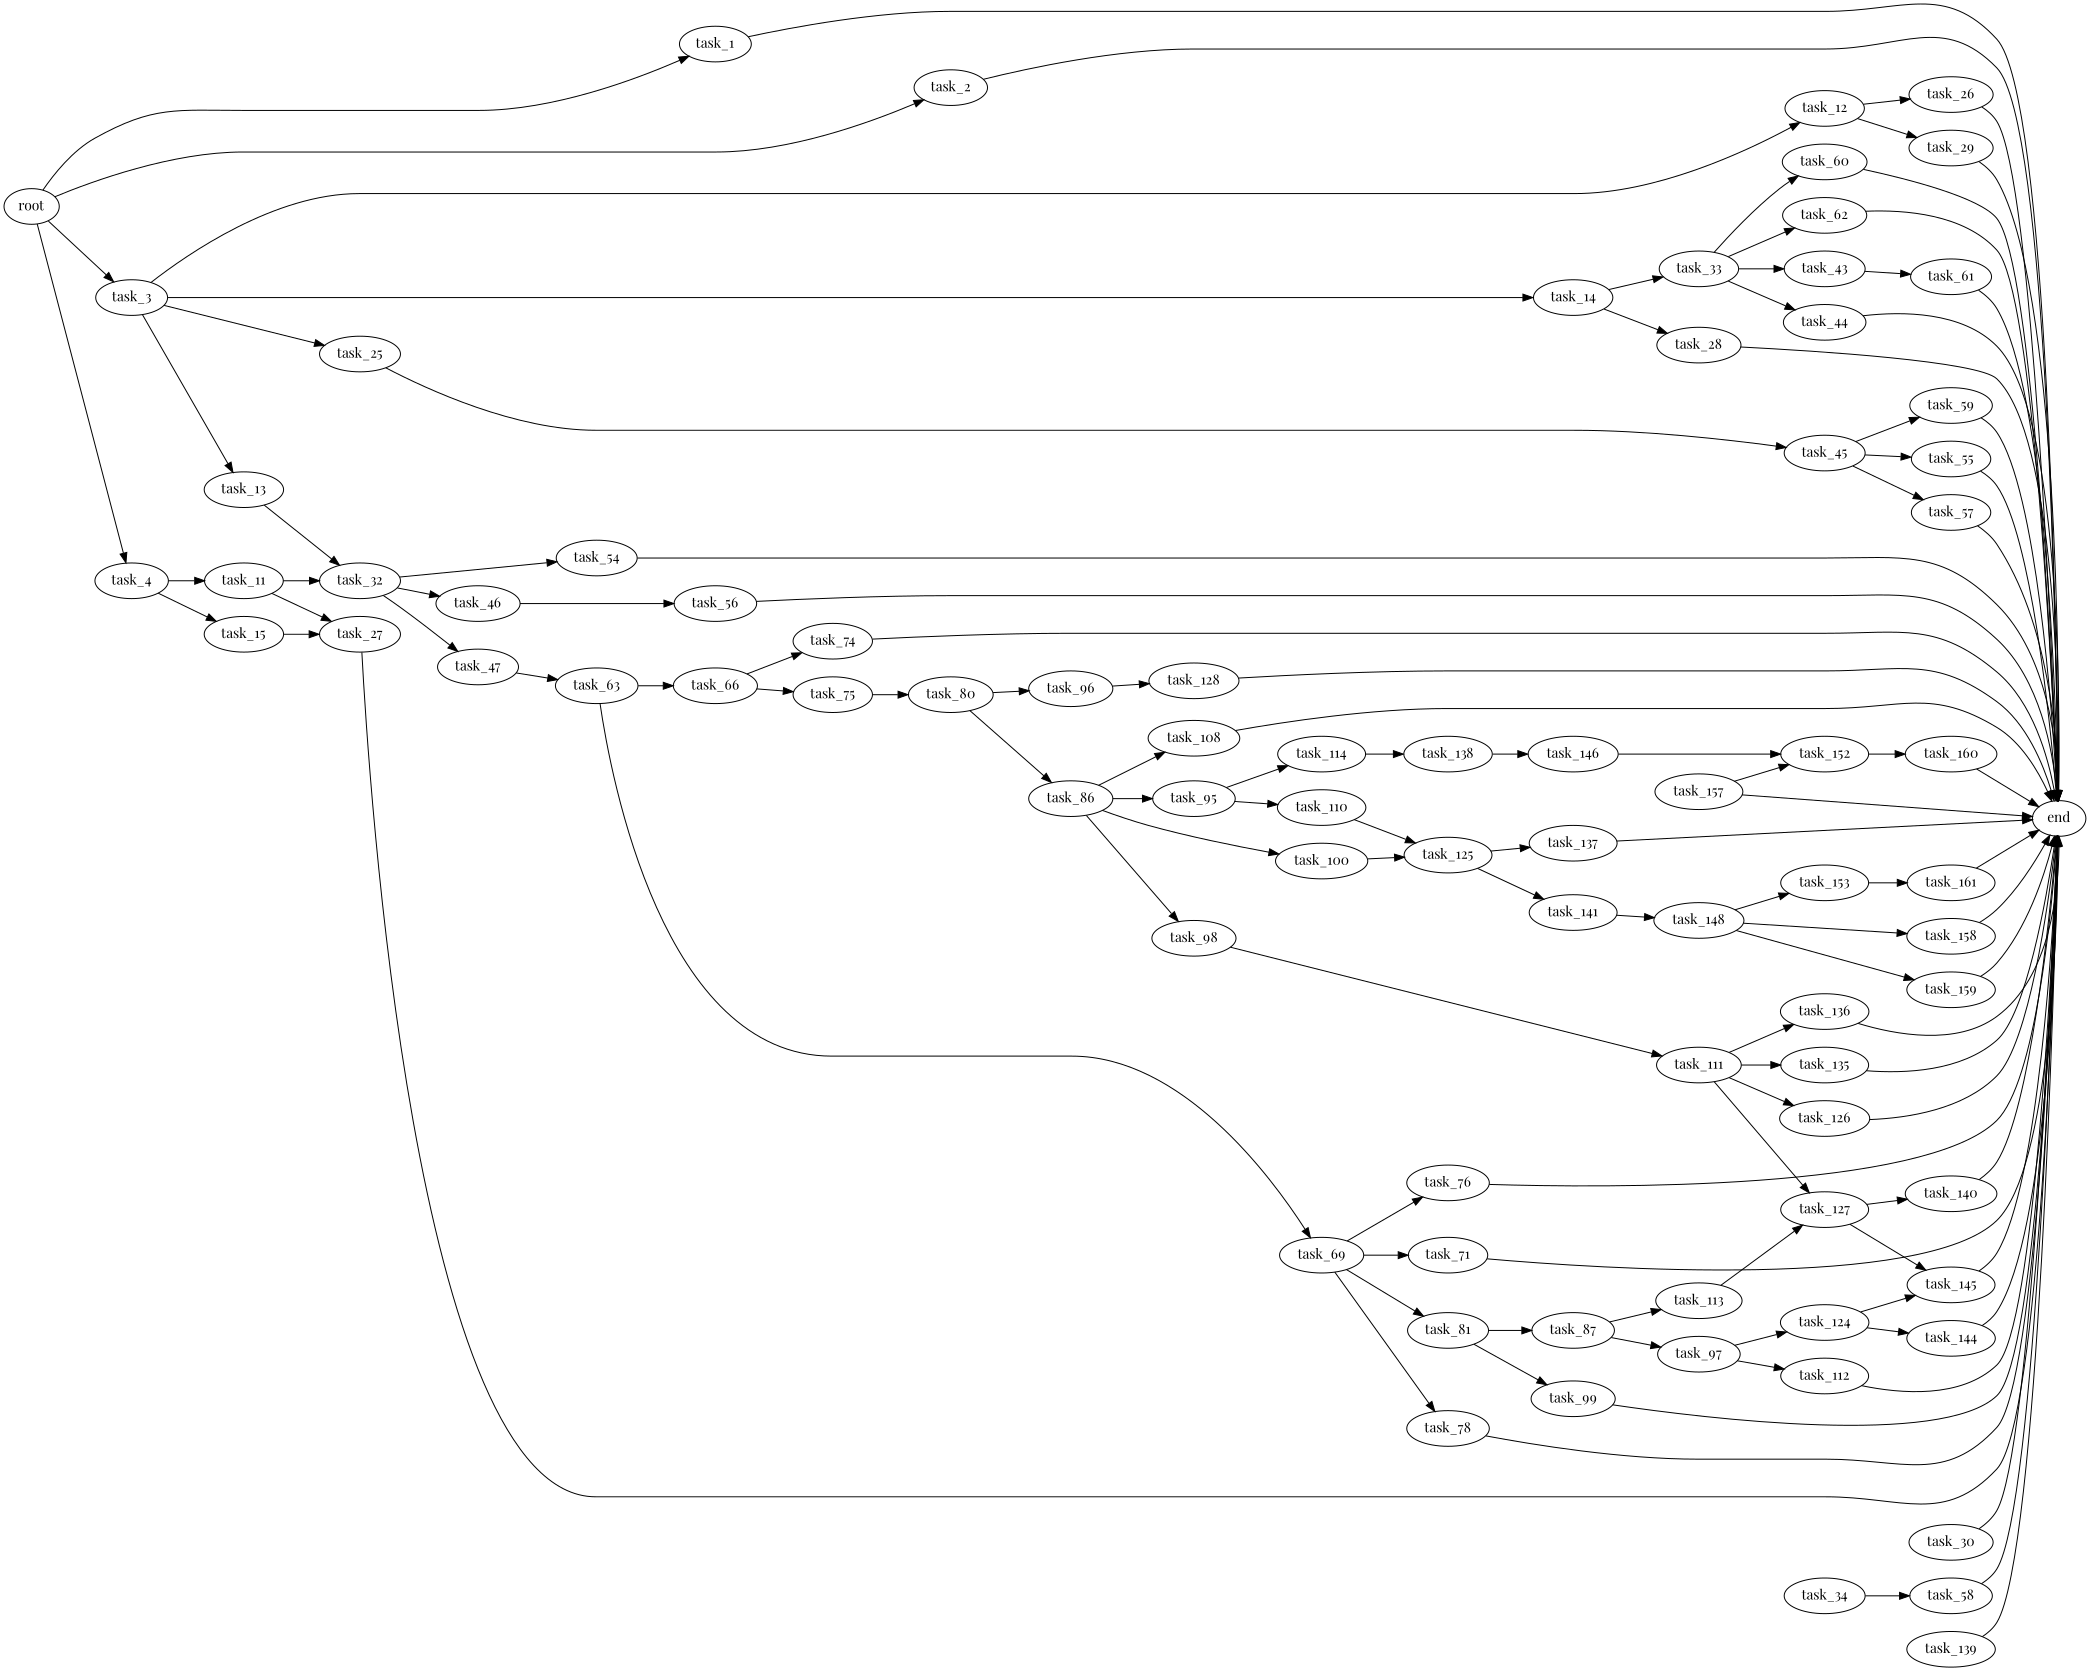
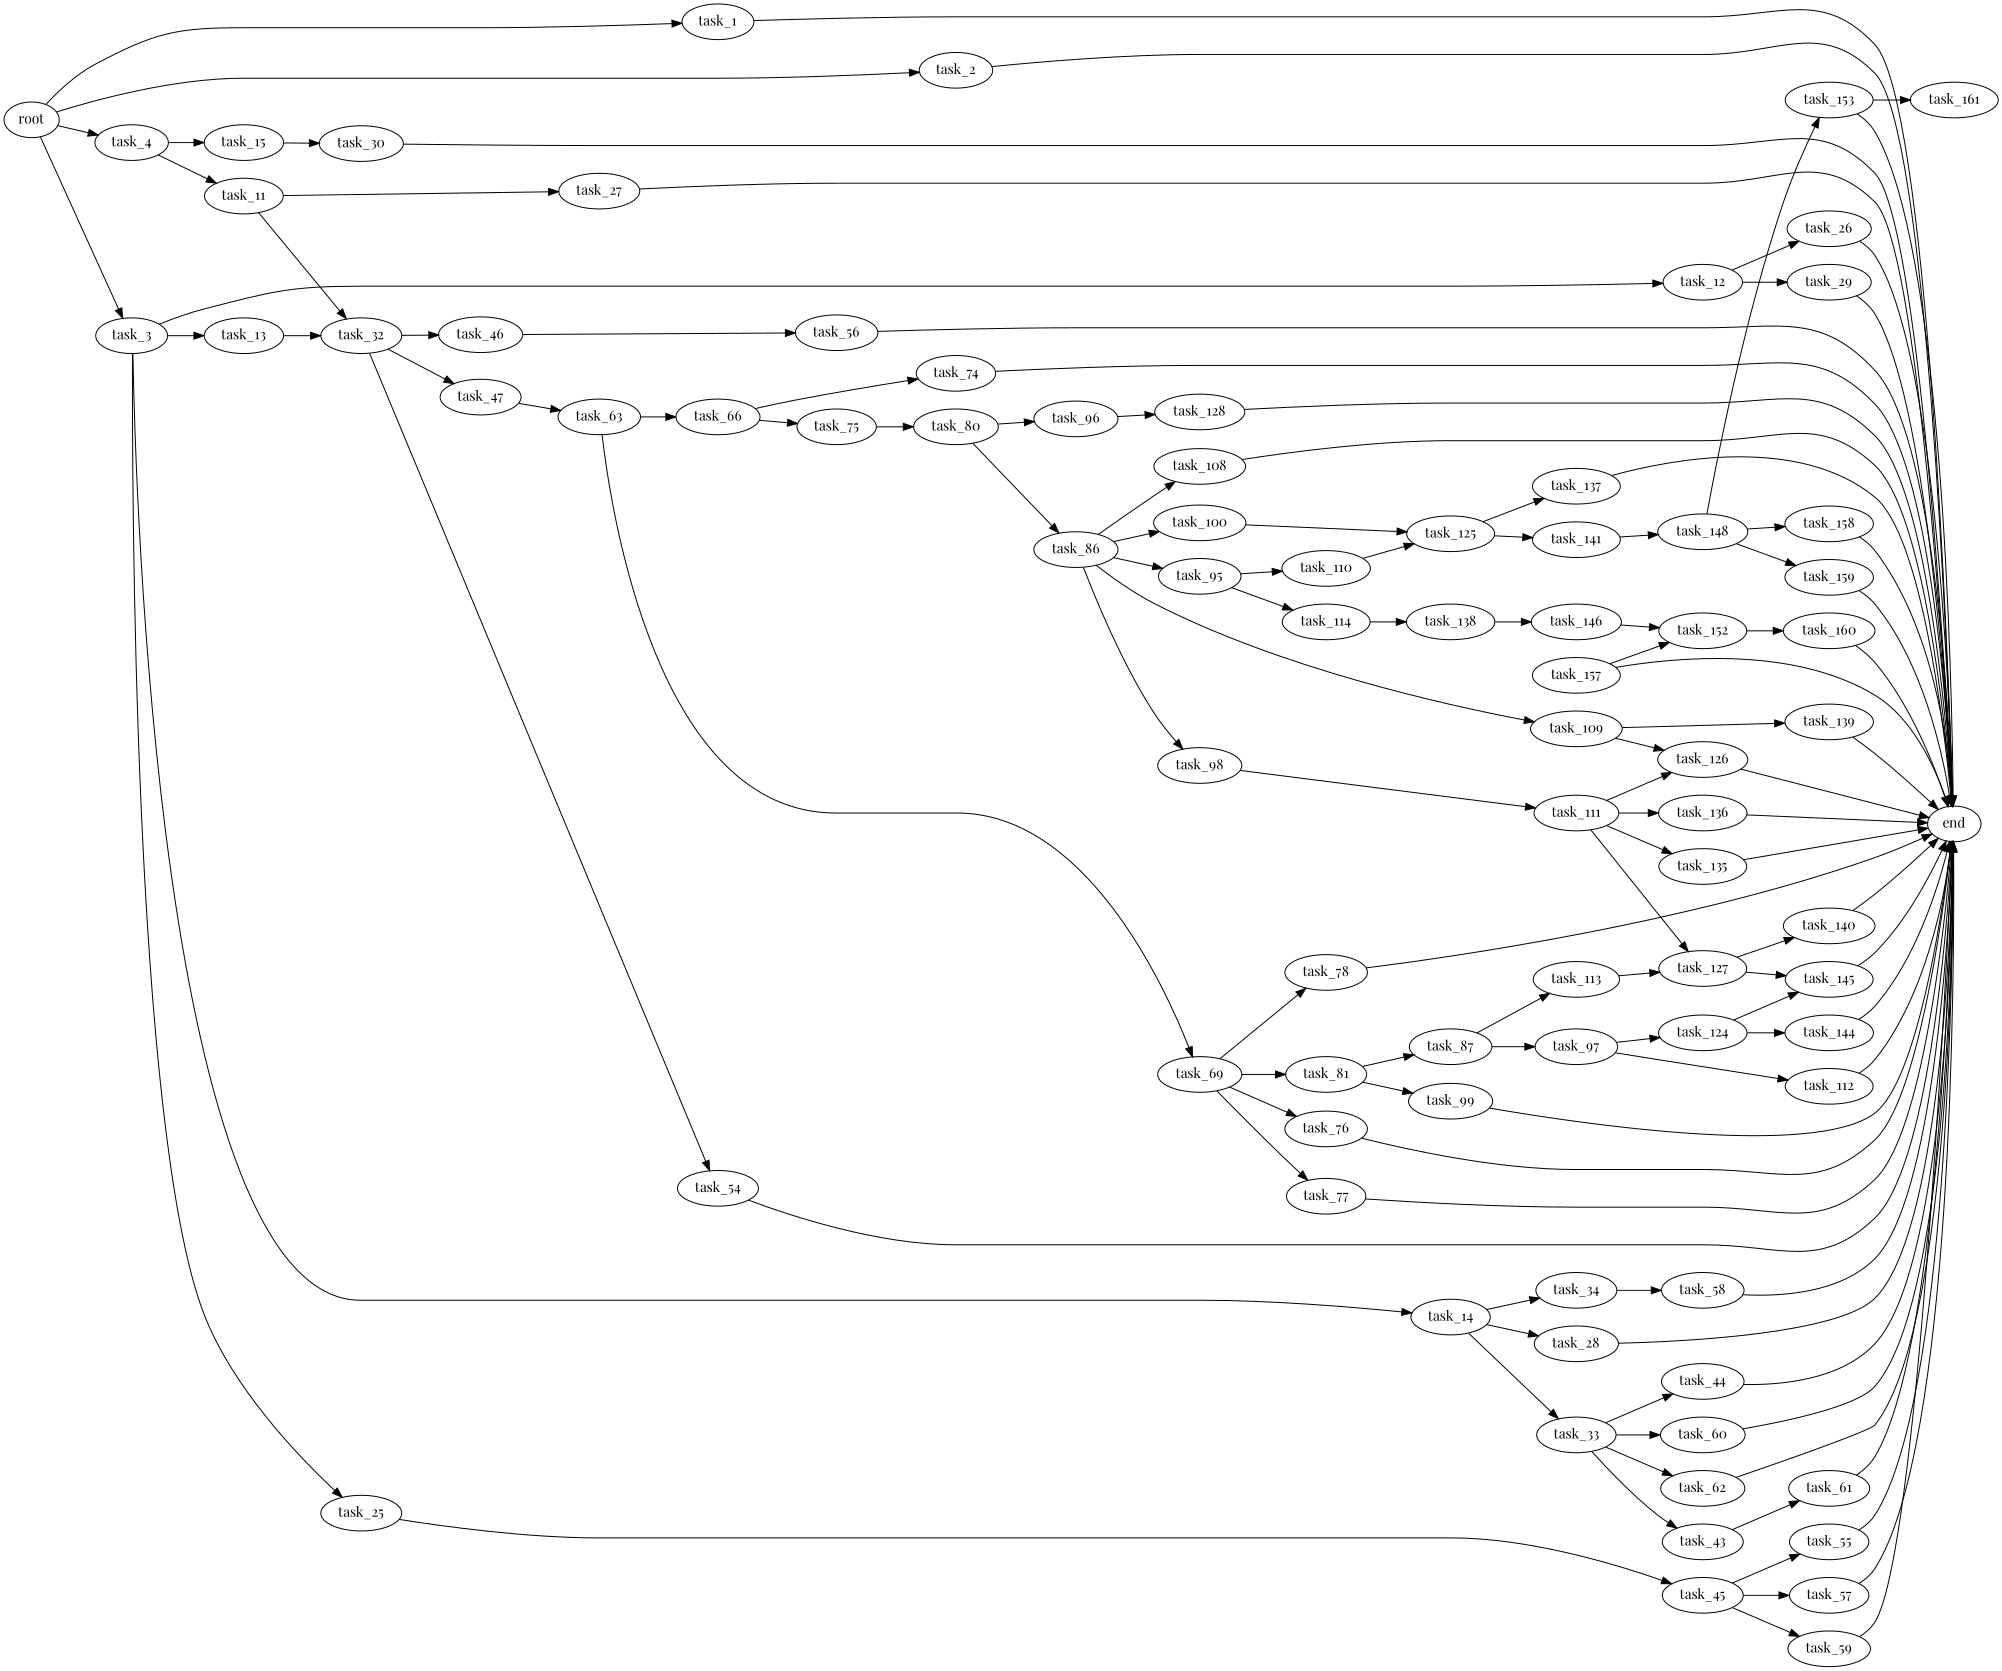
edge "task_15" -> "task_27": now "task_15" -> "task_30"
node "task_109": added
edge "task_161" -> "end": now "task_153" -> "end"
node "task_71": label "task_71" -> "task_77"
edge "task_14" -> "task_34": added
